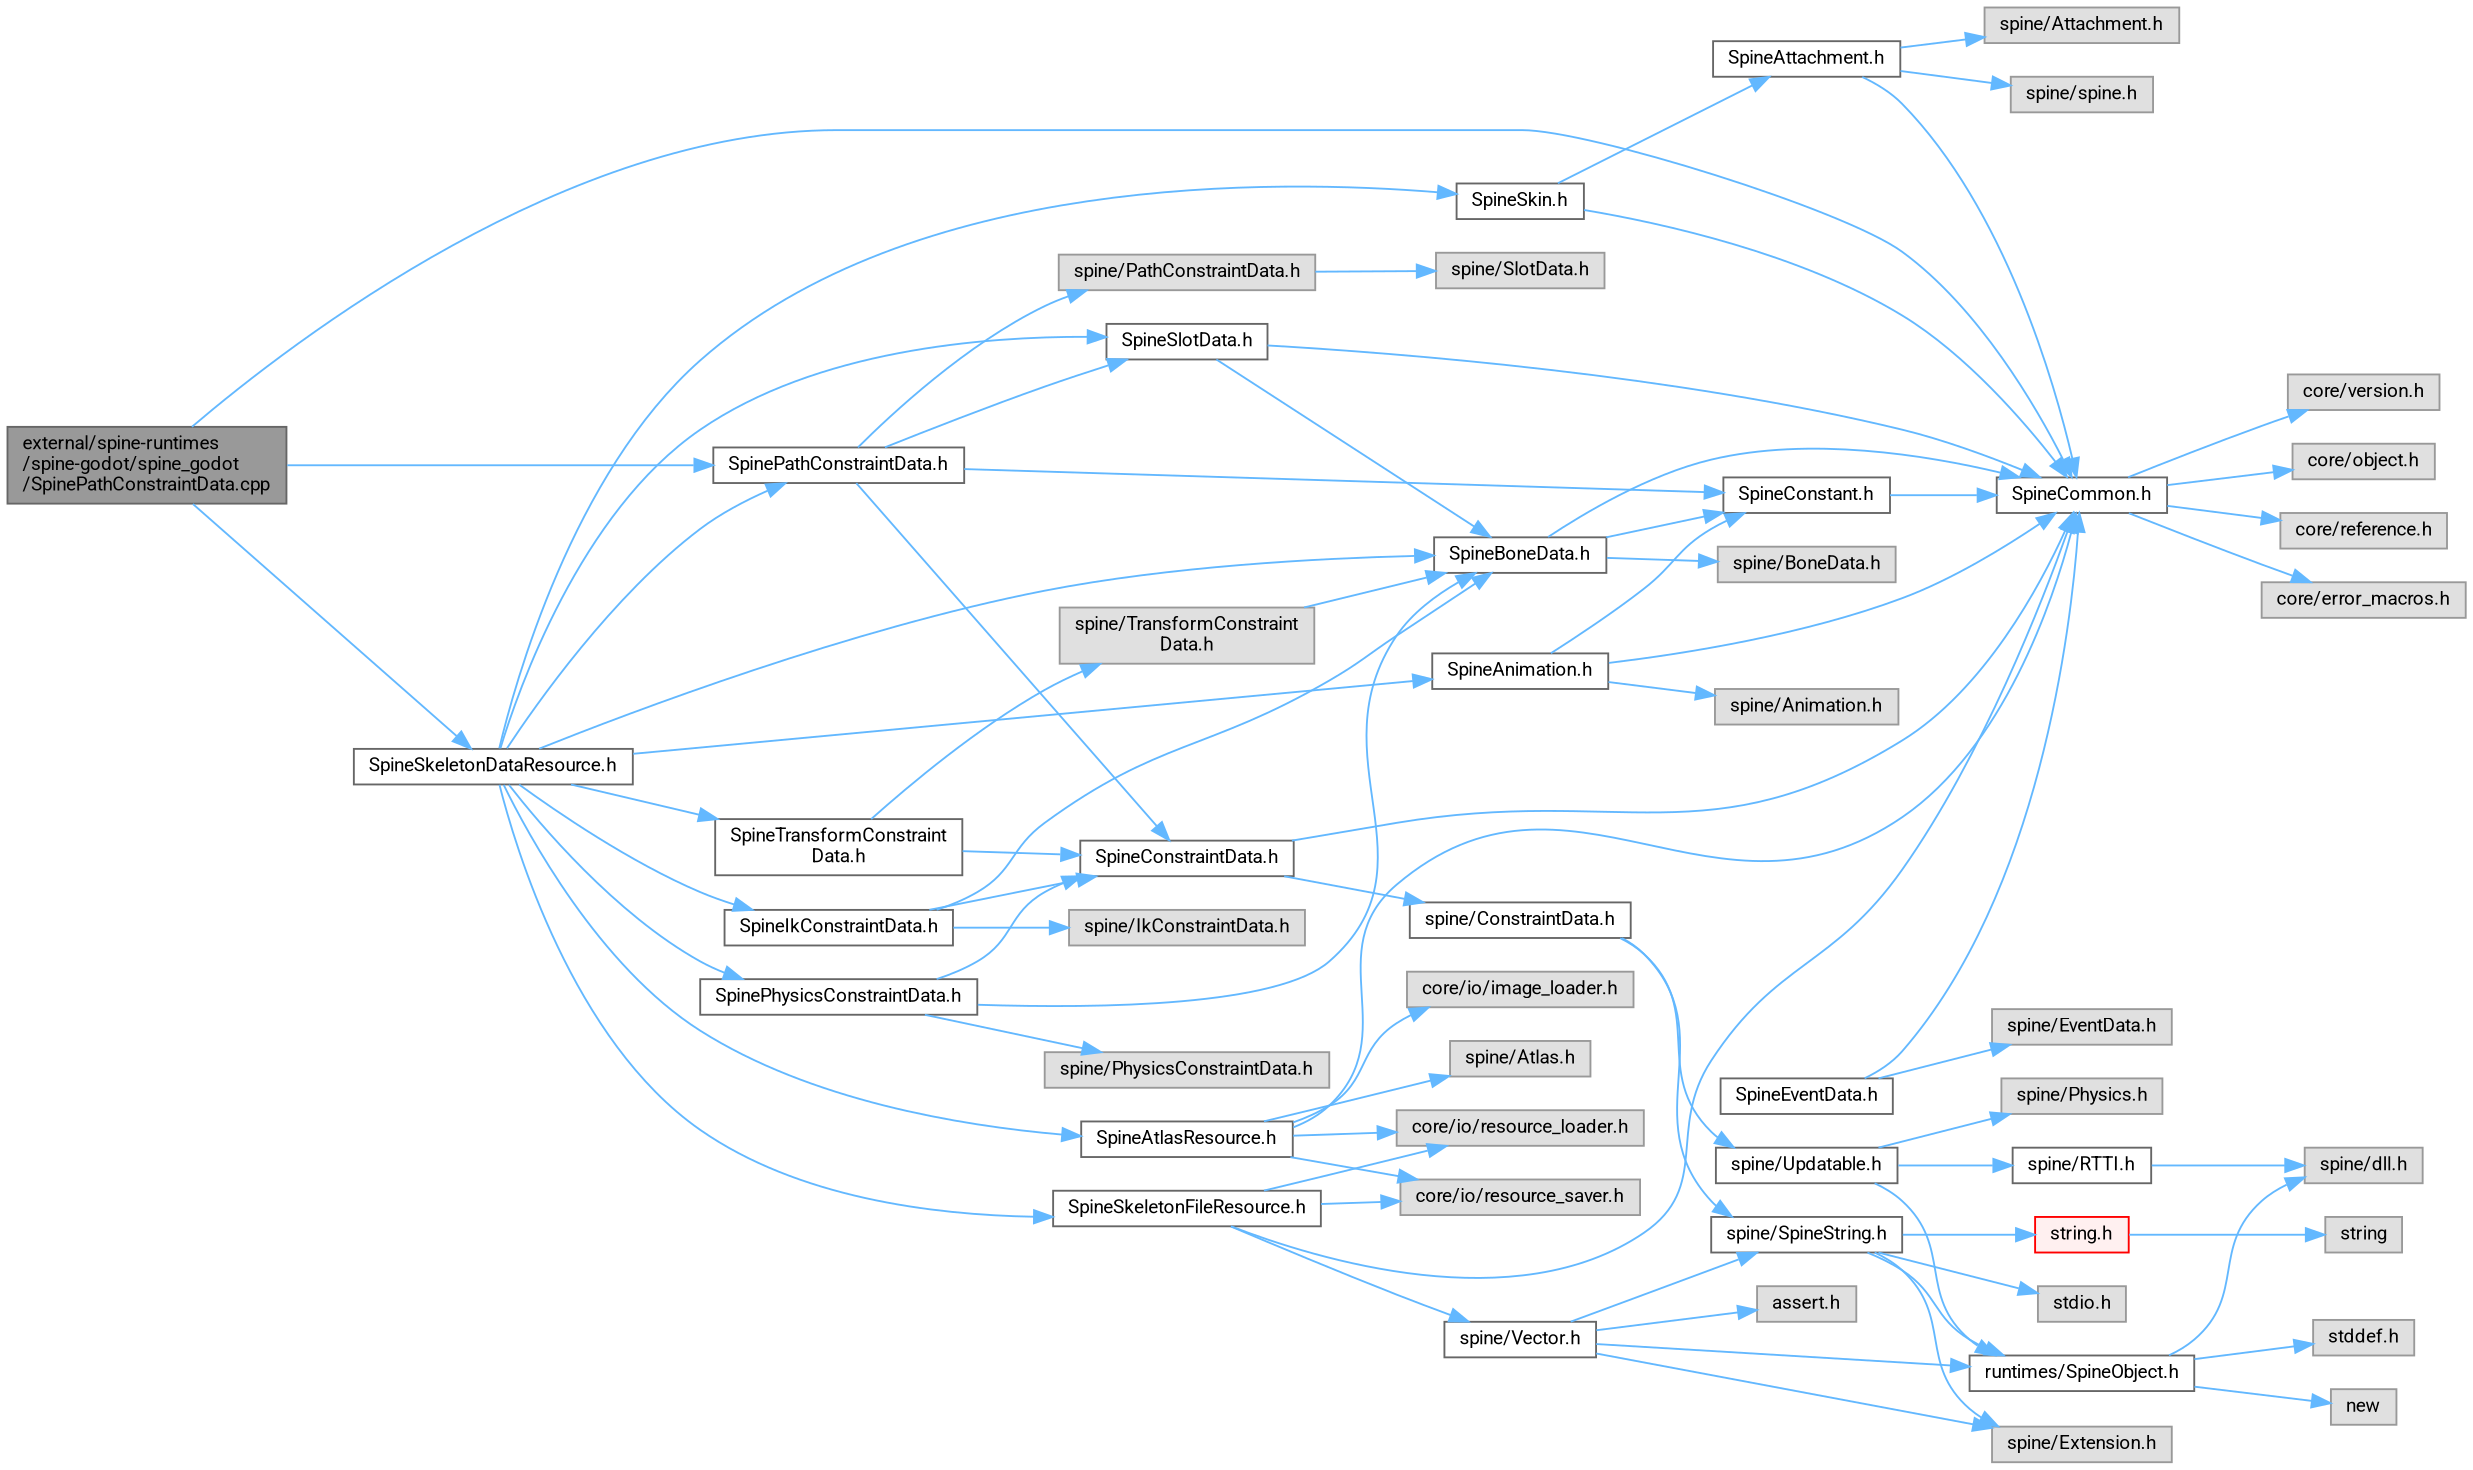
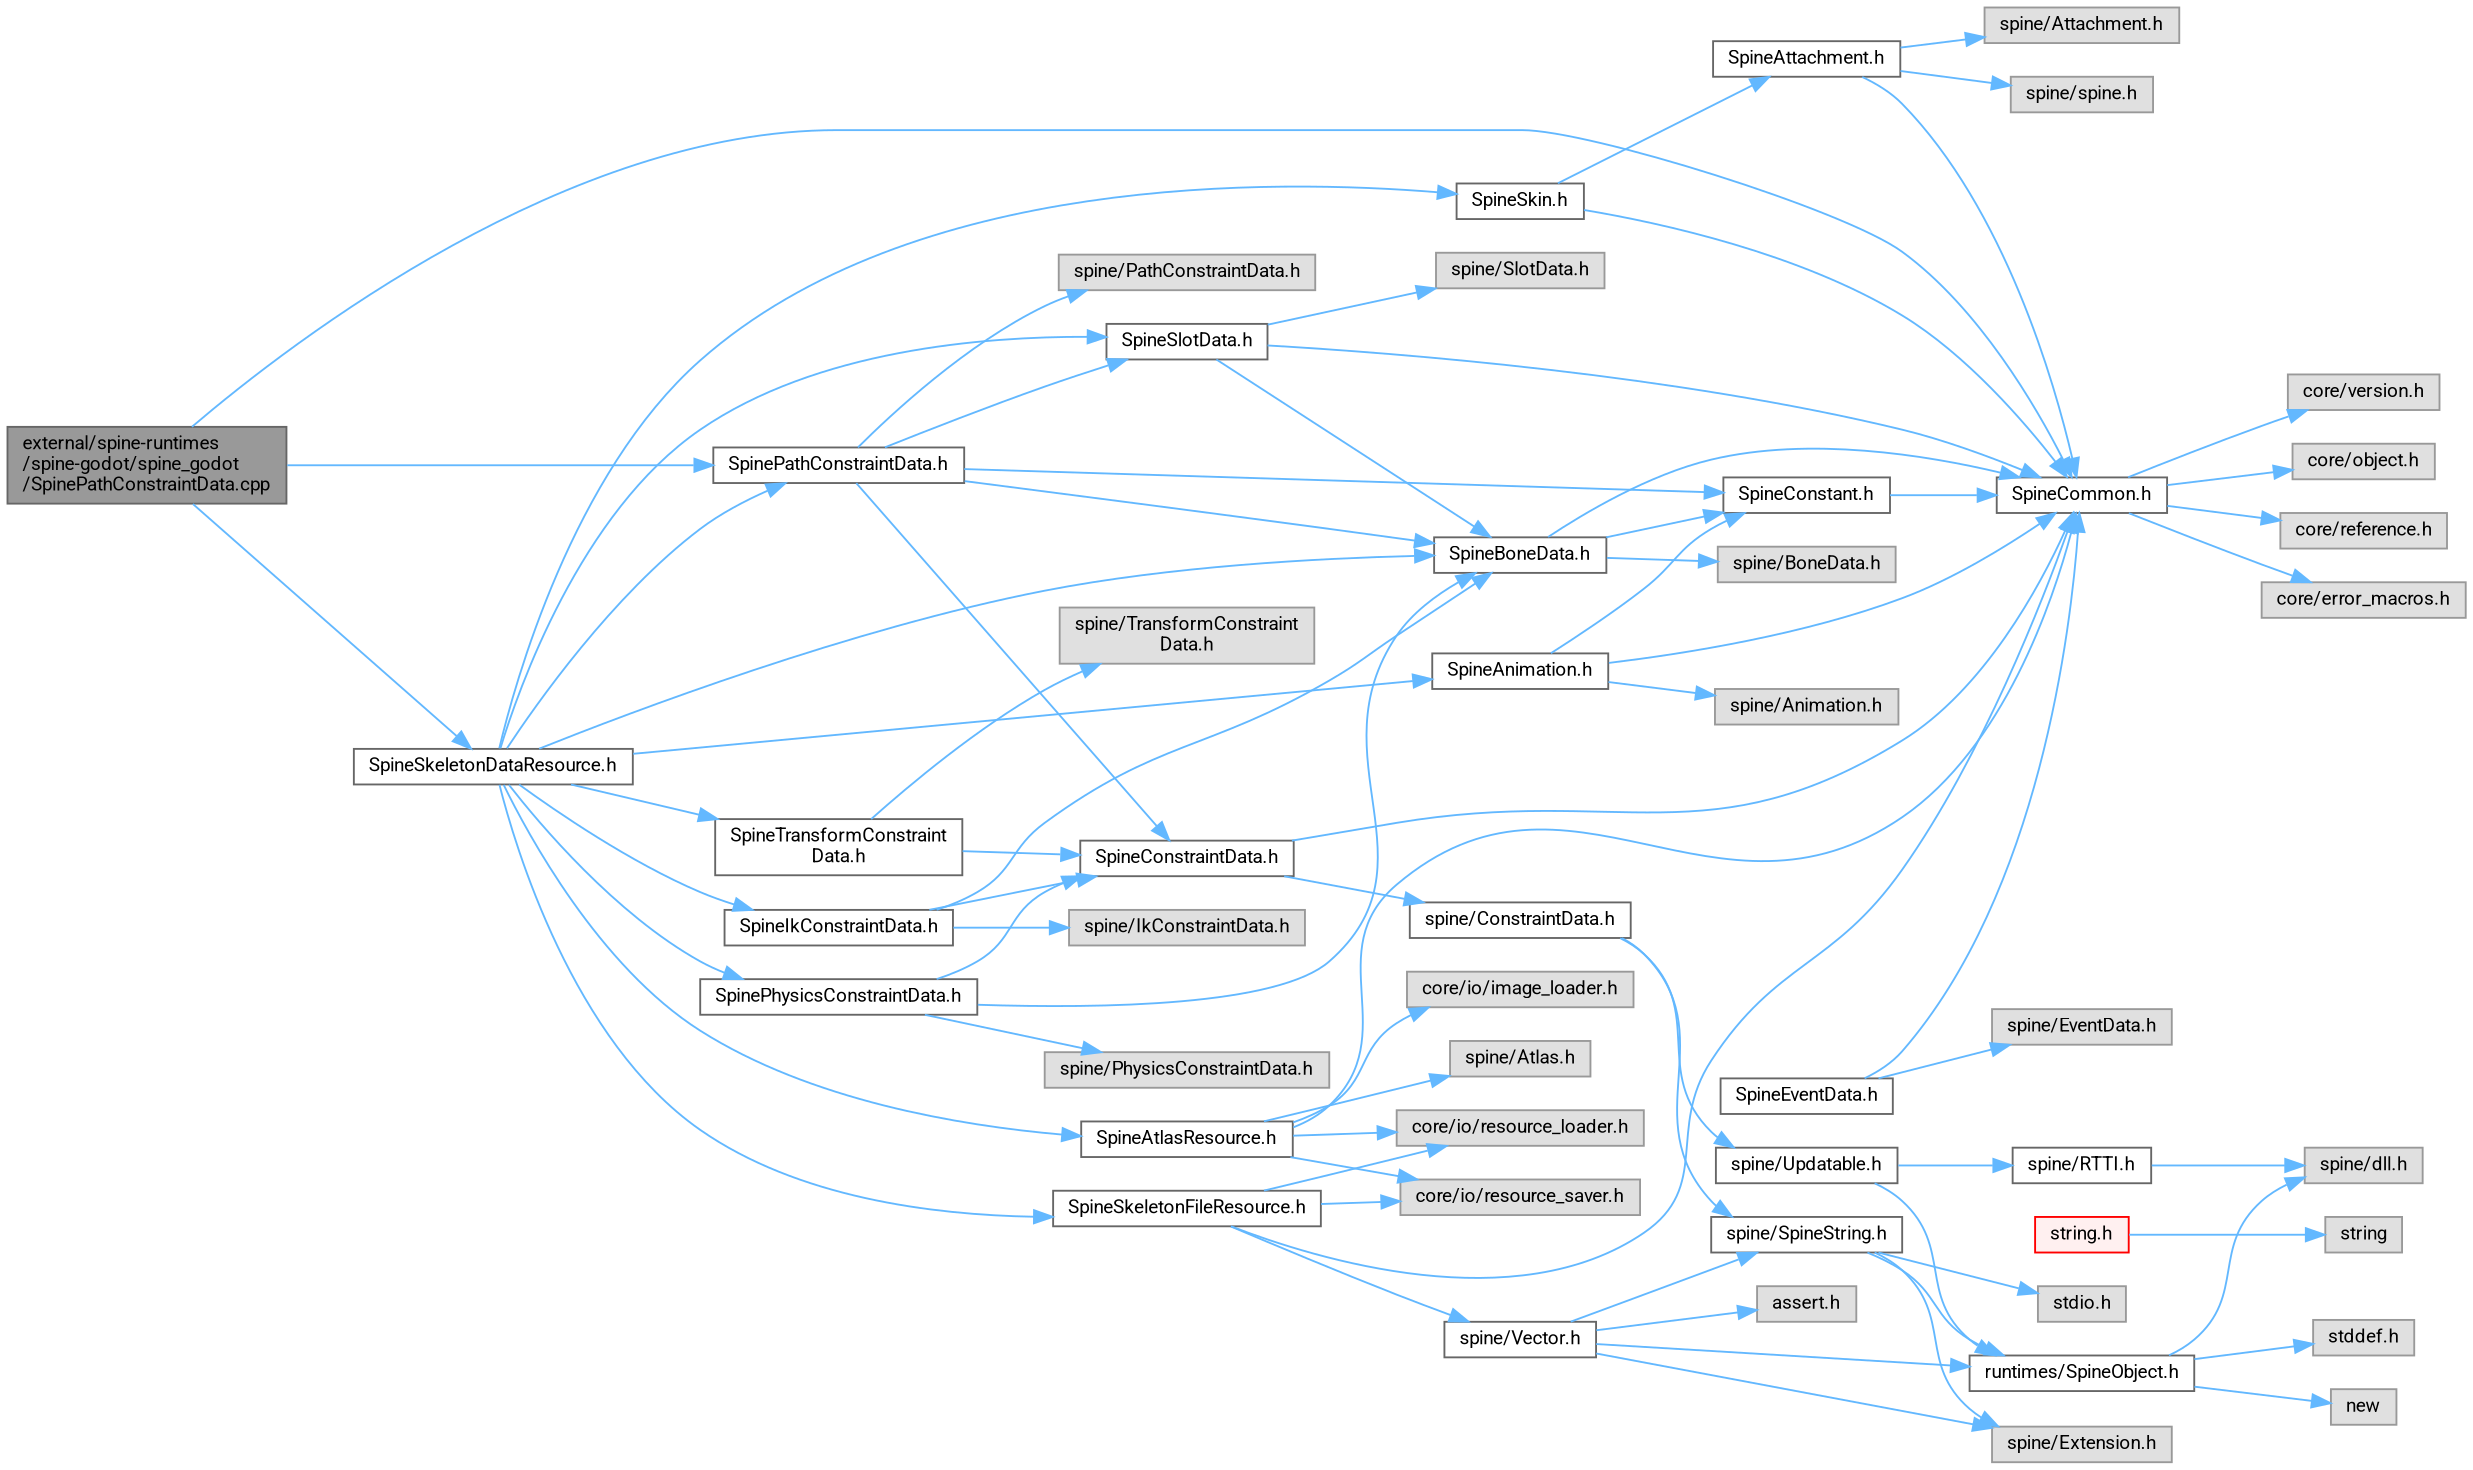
edge "spine/PathConstraintData.h" -> "spine/SlotData.h": now "SpineSlotData.h" -> "spine/SlotData.h"
edge "spine/TransformConstraint Data.h" -> "SpineBoneData.h": now "SpinePathConstraintData.h" -> "SpineBoneData.h"
node "spine/Physics.h": removed
edge "spine/SpineString.h" -> "string.h": removed
